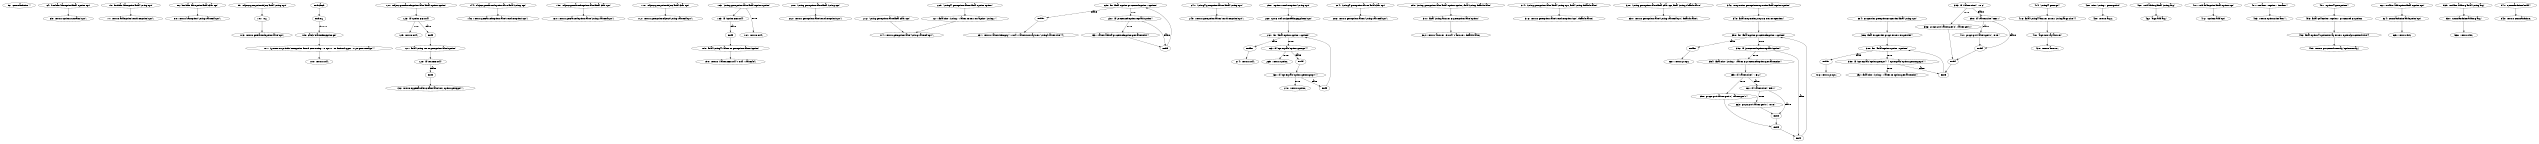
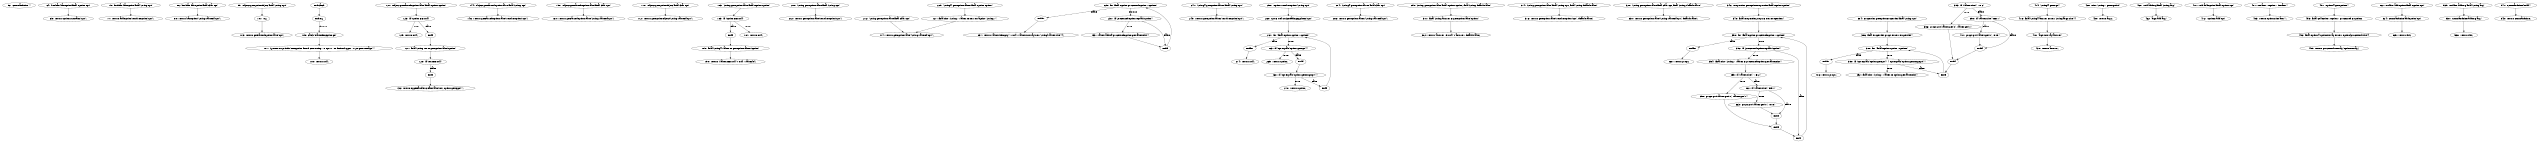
edge "229:  for (final Option processedOption : options)" -> "231:  if (processedOption.equals(option))": label "True" -> "Throws"
edge "183:  String getOptionValue(final Option option)" -> "187:  return null;": now "185:  if (option == null)" -> "187:  return null;"
